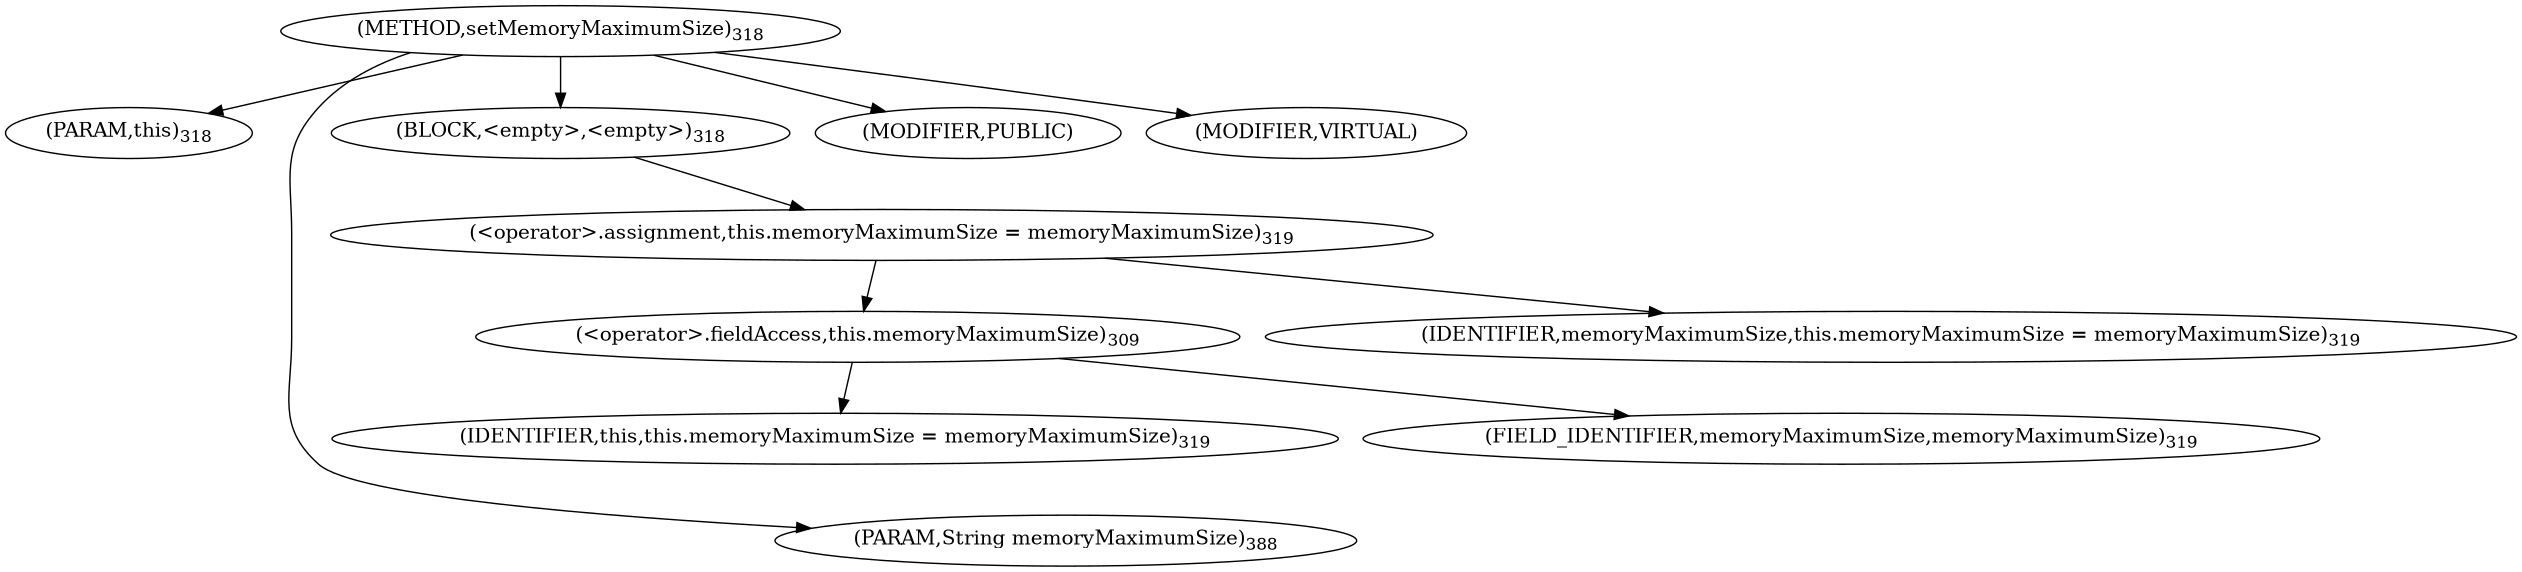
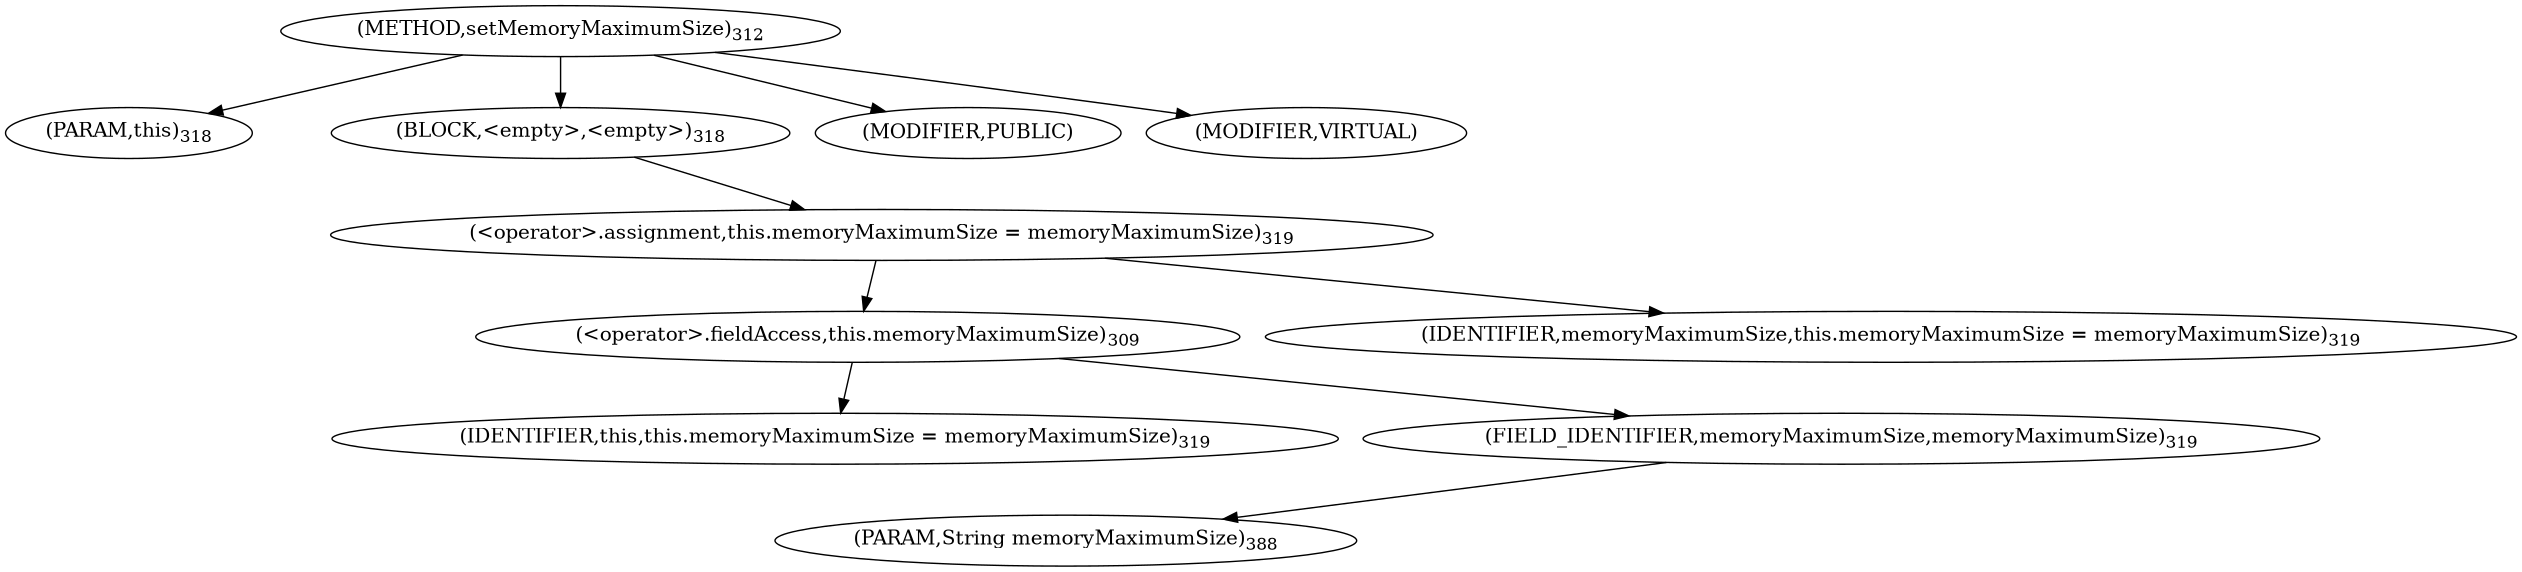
node "(METHOD,setMemoryMaximumSize)": text "318" -> "312"
edge "(METHOD,setMemoryMaximumSize)" -> "(PARAM,String memoryMaximumSize)": now "(FIELD_IDENTIFIER,memoryMaximumSize,memoryMaximumSize)" -> "(PARAM,String memoryMaximumSize)"
